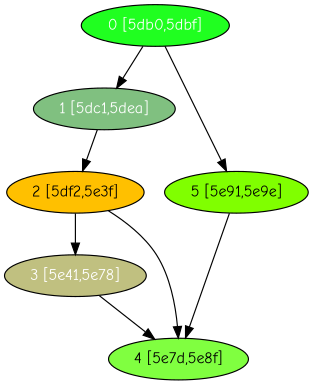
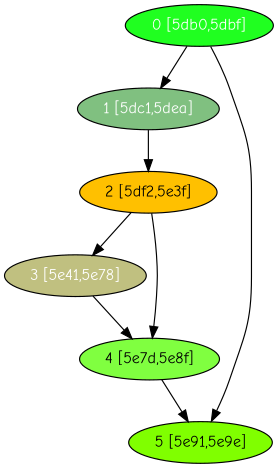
edge "5 [5e91,5e9e]" -> "4 [5e7d,5e8f]": reversed
